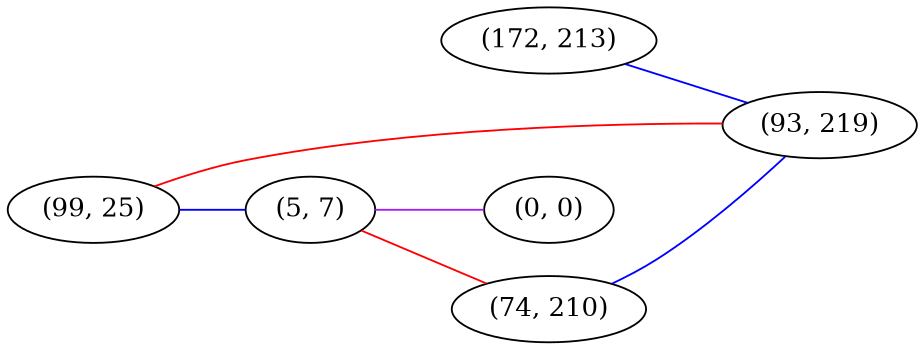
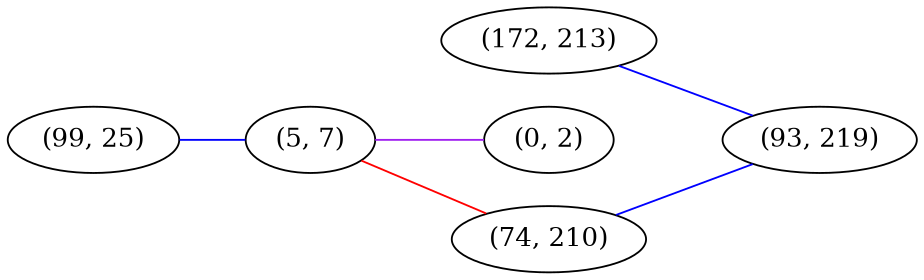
edge "(93, 219)" -- "(99, 25)": removed
node "(0, 0)": label "(0, 0)" -> "(0, 2)"
